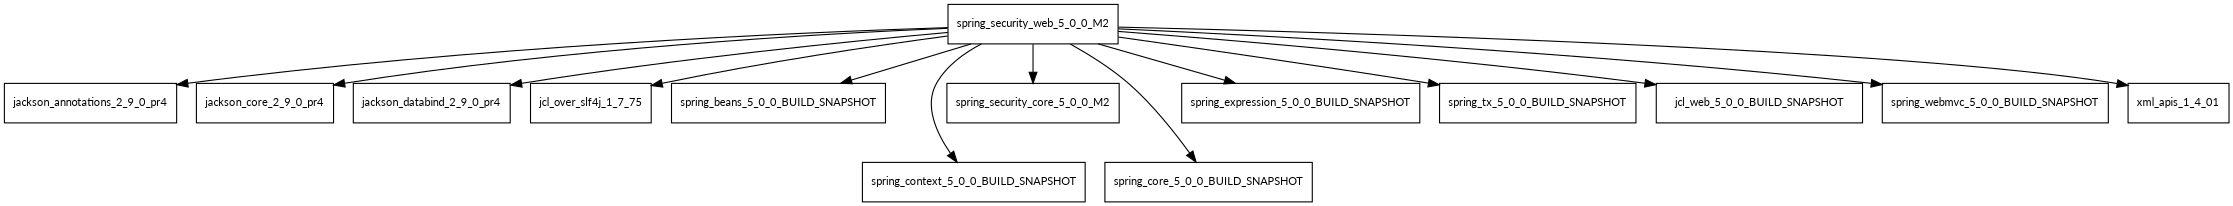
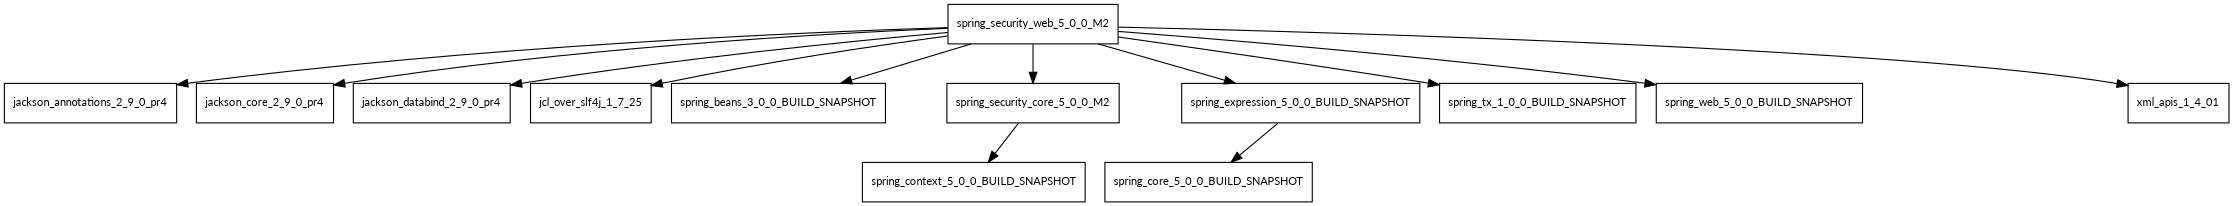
edge "spring_security_web_5_0_0_M2" -> "spring_context_5_0_0_BUILD_SNAPSHOT": now "spring_security_core_5_0_0_M2" -> "spring_context_5_0_0_BUILD_SNAPSHOT"
edge "spring_security_web_5_0_0_M2" -> "spring_core_5_0_0_BUILD_SNAPSHOT": now "spring_expression_5_0_0_BUILD_SNAPSHOT" -> "spring_core_5_0_0_BUILD_SNAPSHOT"
node "jcl_over_slf4j_1_7_75": label "jcl_over_slf4j_1_7_75" -> "jcl_over_slf4j_1_7_25"
node "spring_beans_5_0_0_BUILD_SNAPSHOT": label "spring_beans_5_0_0_BUILD_SNAPSHOT" -> "spring_beans_3_0_0_BUILD_SNAPSHOT"
node "spring_tx_5_0_0_BUILD_SNAPSHOT": label "spring_tx_5_0_0_BUILD_SNAPSHOT" -> "spring_tx_1_0_0_BUILD_SNAPSHOT"
node "jcl_web_5_0_0_BUILD_SNAPSHOT": label "jcl_web_5_0_0_BUILD_SNAPSHOT" -> "spring_web_5_0_0_BUILD_SNAPSHOT"
node "spring_webmvc_5_0_0_BUILD_SNAPSHOT": removed
